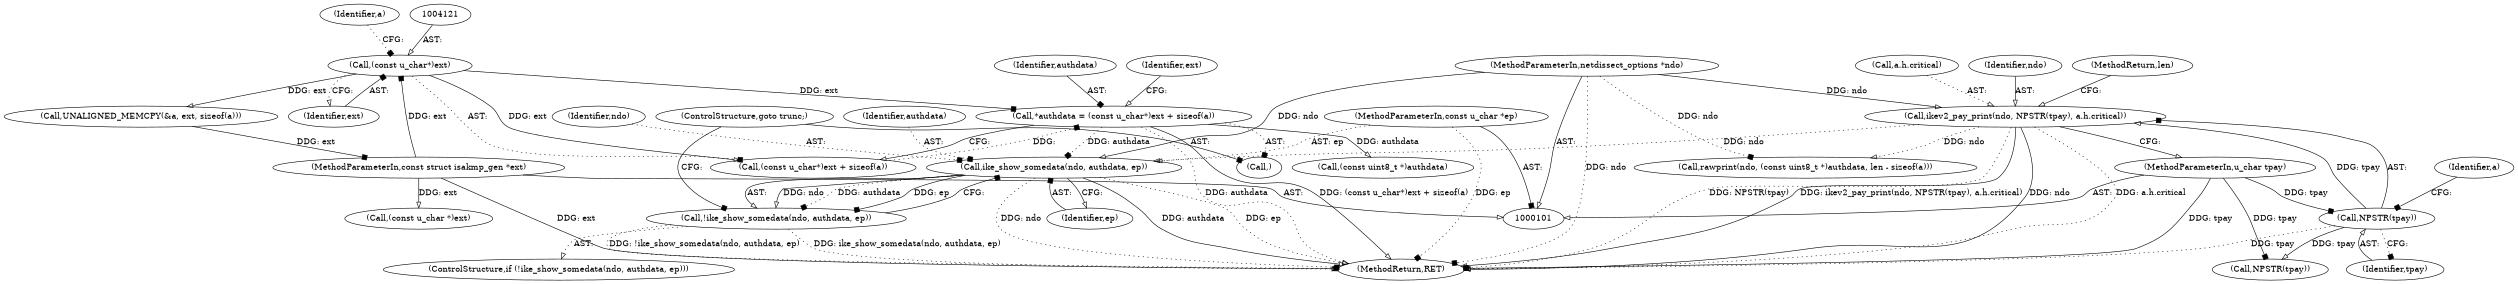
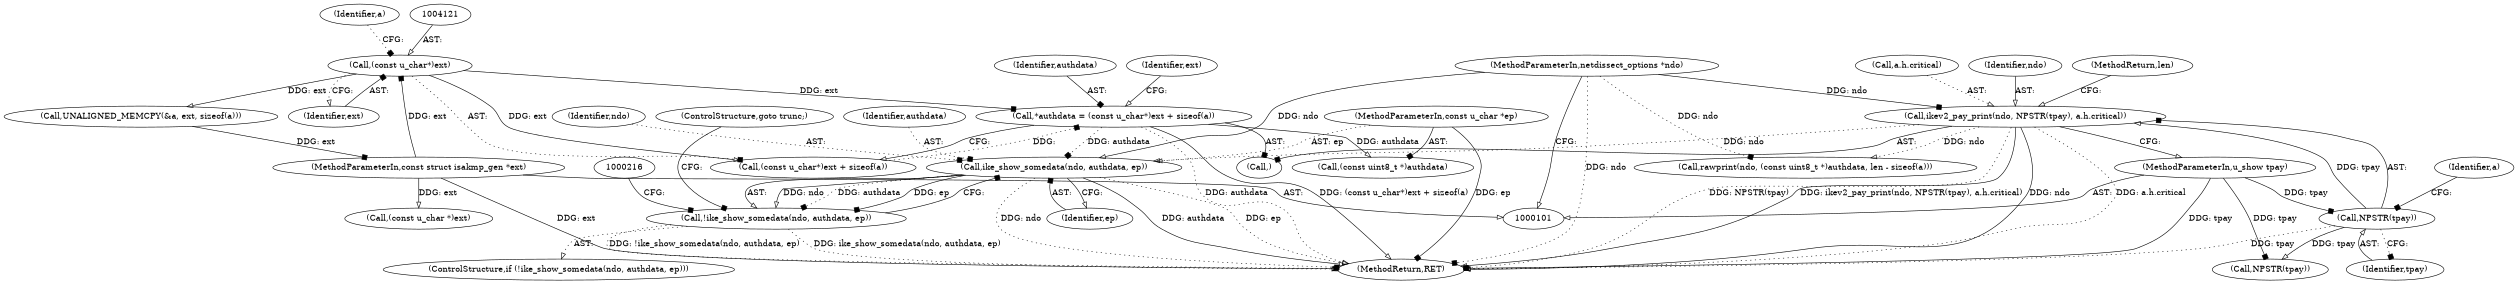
edge "(MethodParameterIn,netdissect_options *ndo)" -> "(Call,ikev2_pay_print(ndo, NPSTR(tpay), a.h.critical))": arrowhead onormal -> box
edge "(ControlStructure,goto trunc;)" -> "(Call,)": now "(Call,ikev2_pay_print(ndo, NPSTR(tpay), a.h.critical))" -> "(Call,)"
edge "(Call,*authdata = (const u_char*)ext + sizeof(a))" -> "(Call,)": style dotted -> solid
edge "(MethodParameterIn,netdissect_options *ndo)" -> "1000101": label "AST: " -> "CFG: "
edge "(MethodParameterIn,const u_char *ep)" -> "1000101": now "(MethodParameterIn,const u_char *ep)" -> "(Call,(const uint8_t *)authdata)"
node "1000216": added
node "(MethodParameterIn,u_char tpay)": label "(MethodParameterIn,u_char tpay)" -> "(MethodParameterIn,u_show tpay)"
edge "(MethodParameterIn,const u_char *ep)" -> "(MethodReturn,RET)": style dotted -> solid
